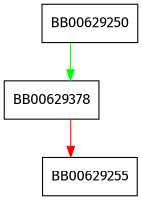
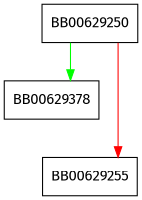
edge "BB00629378" -> "BB00629255": now "BB00629250" -> "BB00629255"
